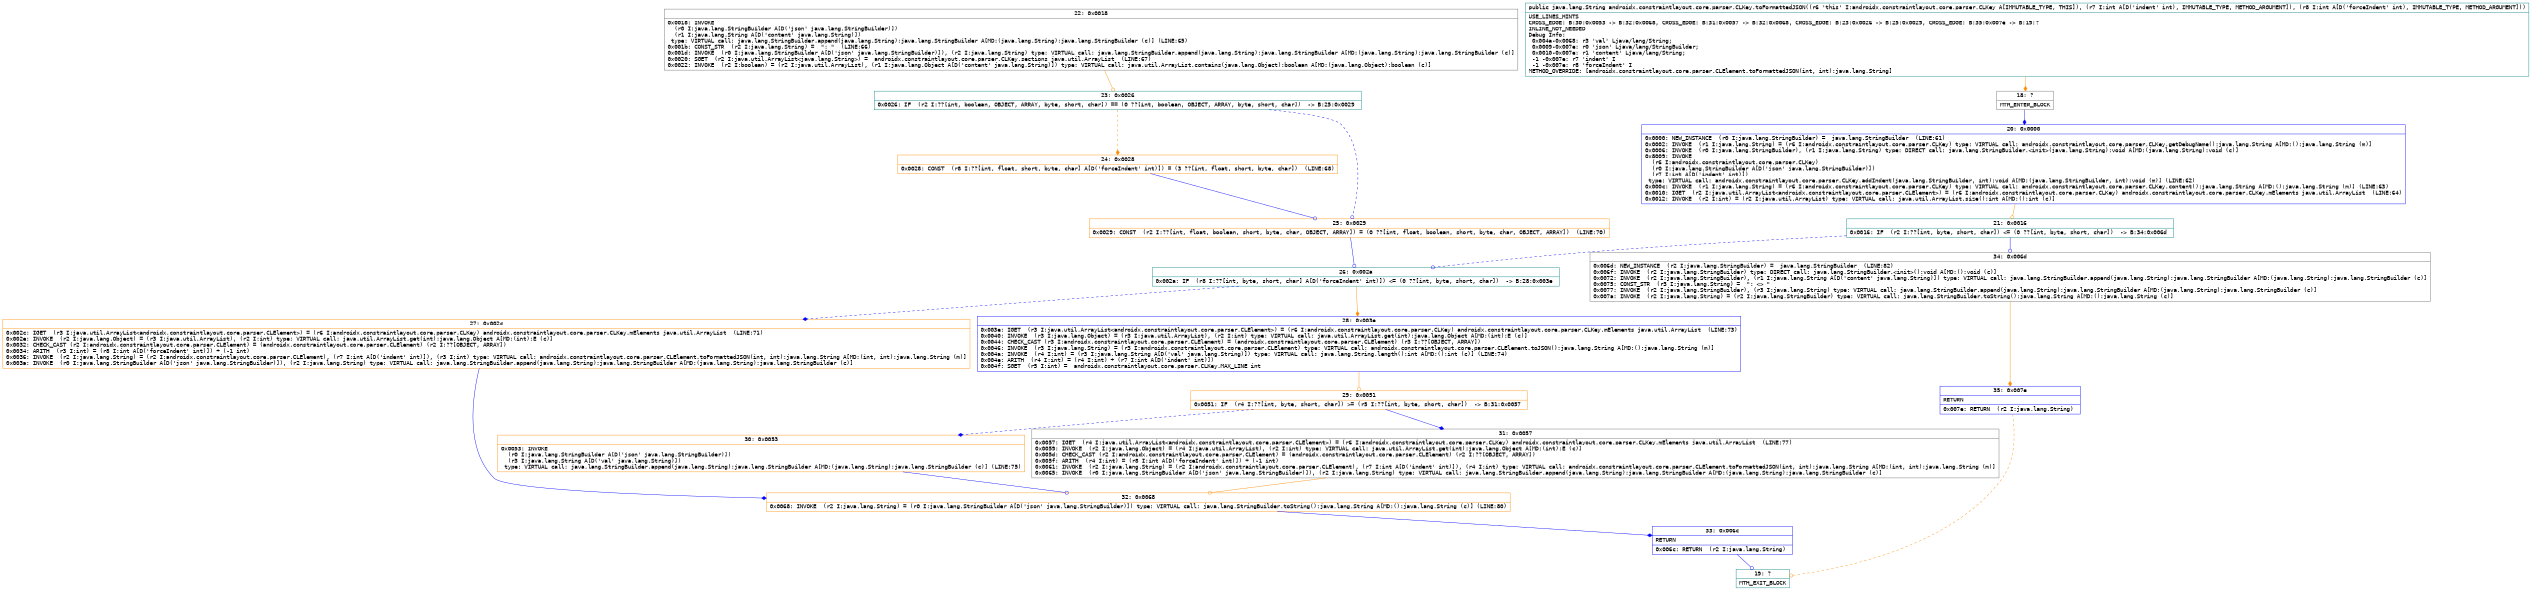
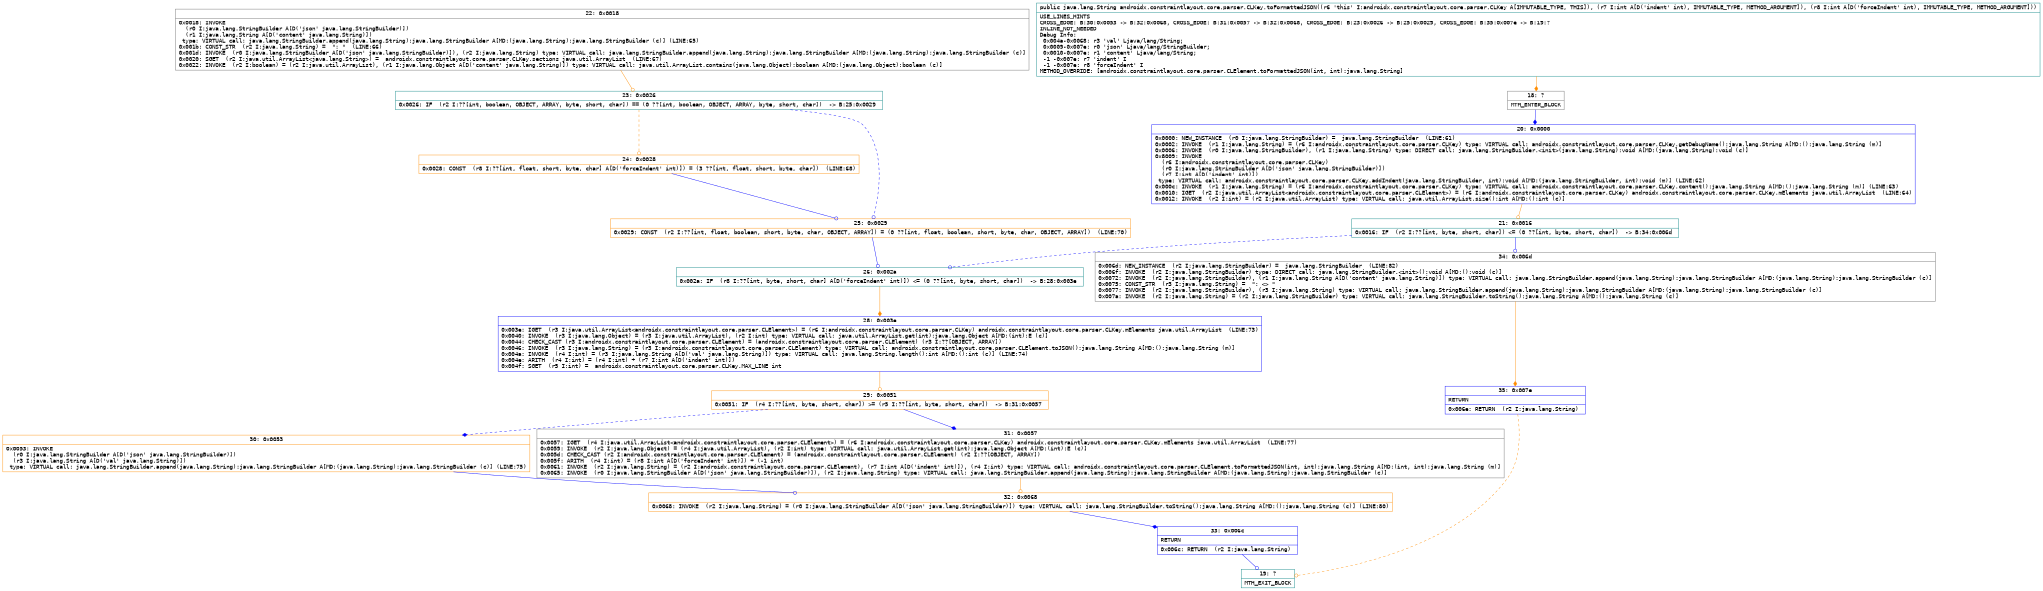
edge "23: 0x0026" -> "24: 0x0028": arrowhead diamond -> odot
node "27: 0x002c": removed
node "35: 0x007e": text "0x007e: RETURN  (r2 I:java.lang.String)" -> "0x006e: RETURN  (r2 I:java.lang.String)"
